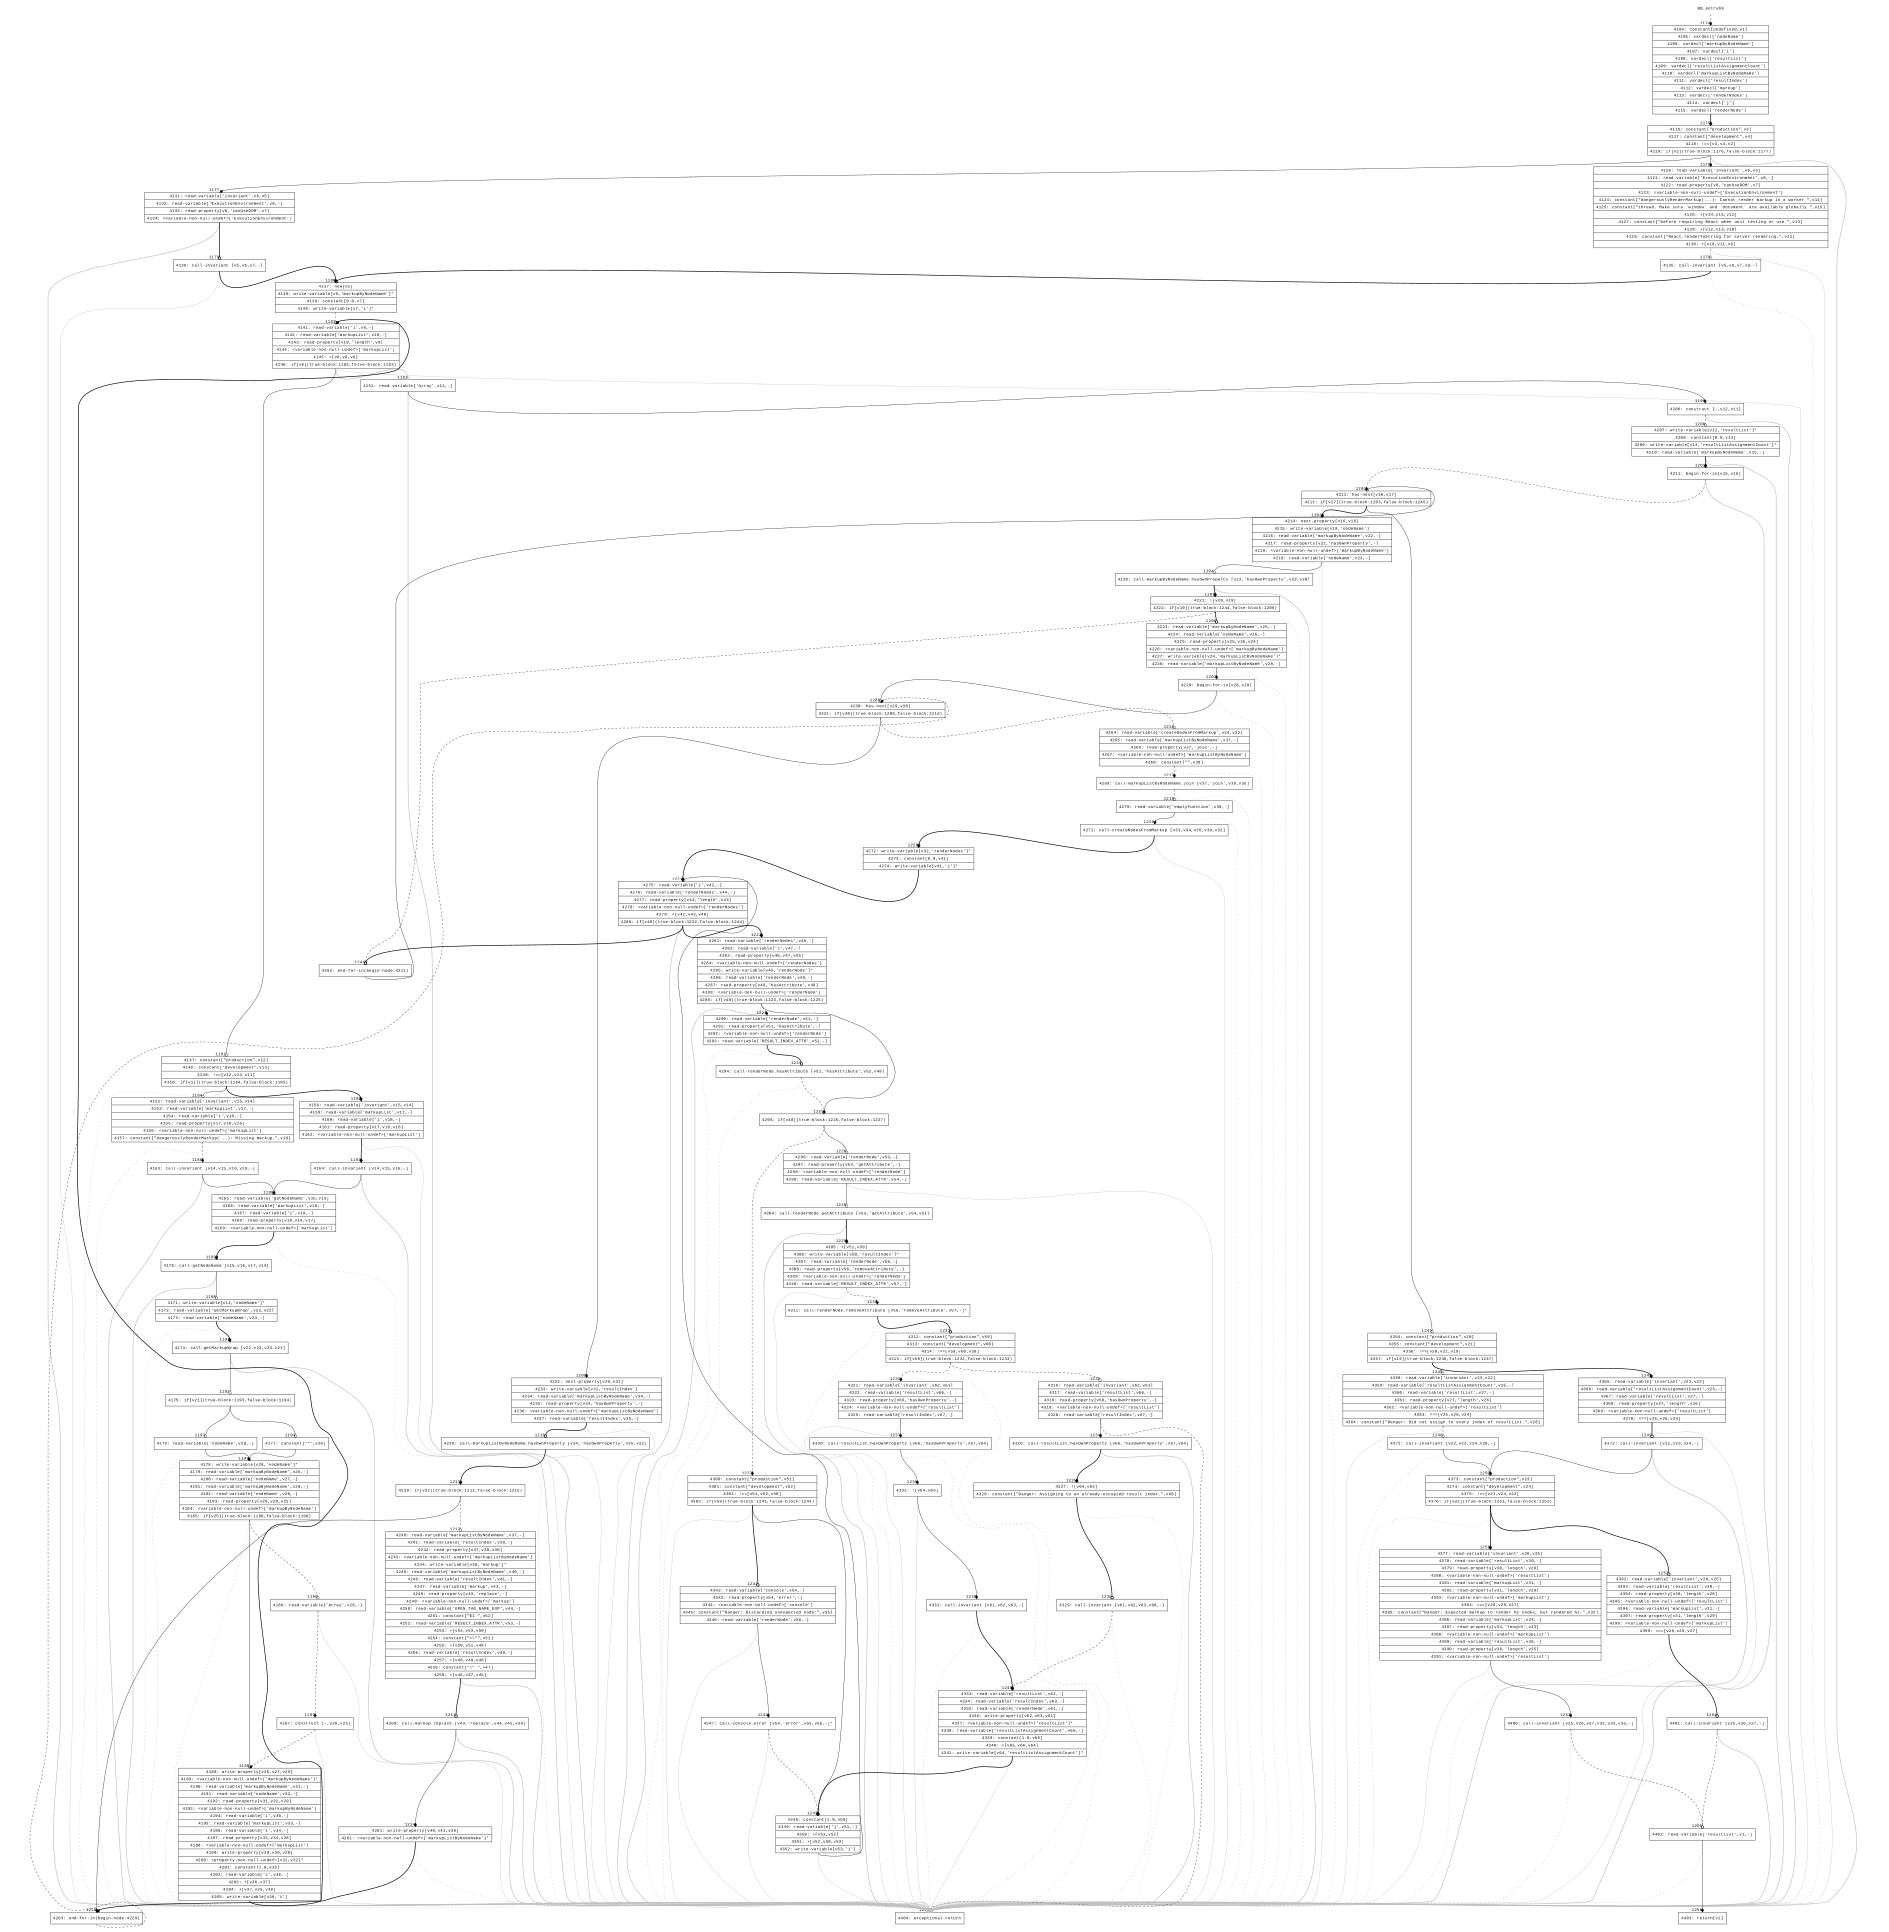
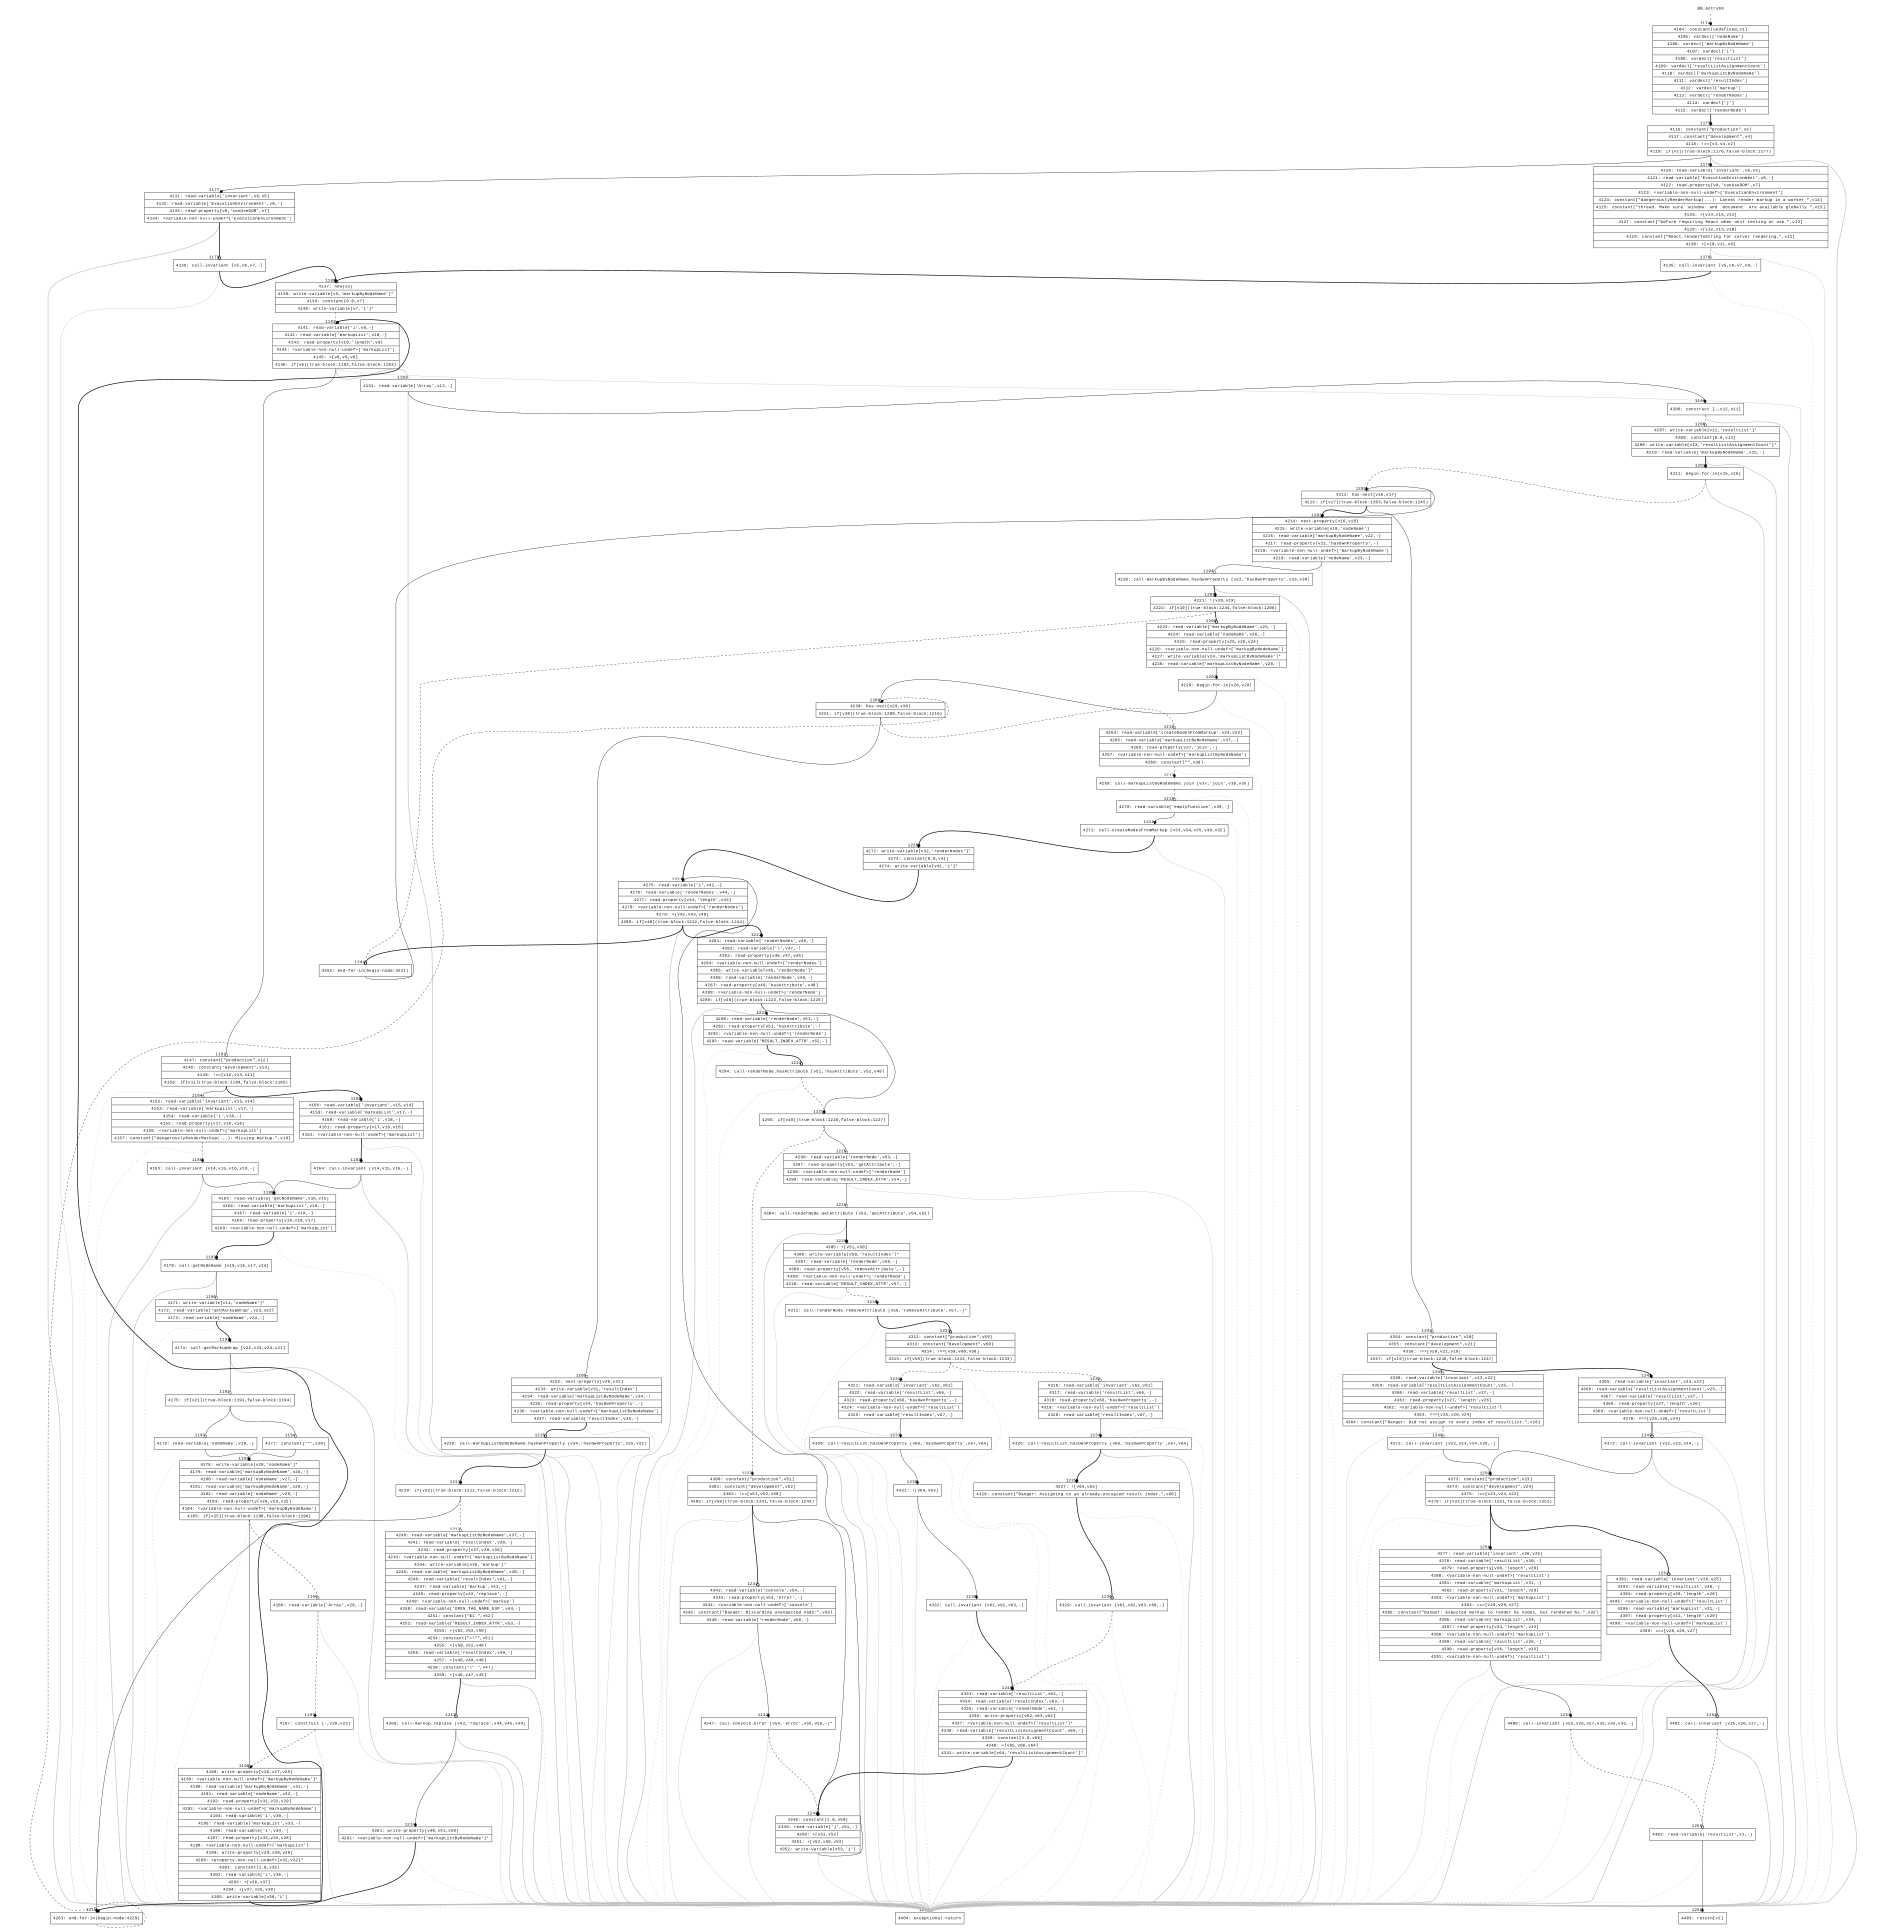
edge "4230: has-next[v29,v30]" -> "4232: next-property[v29,v31]": arrowhead diamond -> odot
edge "4316: read-variable['invariant',v62,v61]" -> "4404: exceptional-return": color black -> gray
